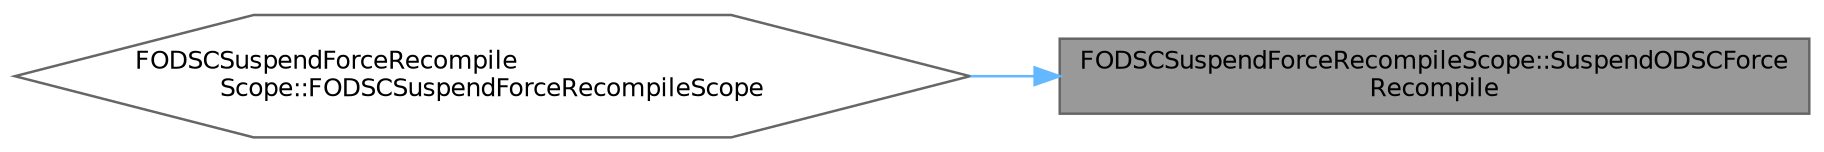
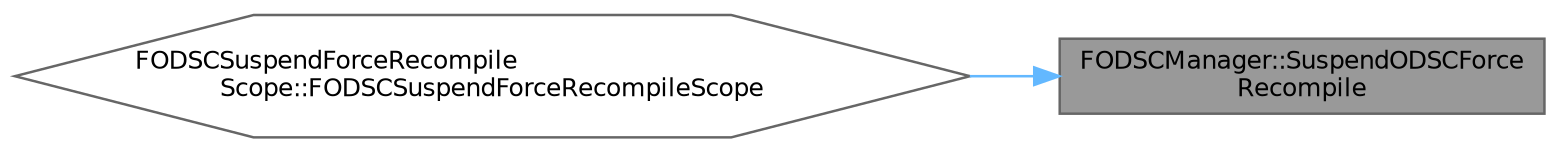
node "FODSCSuspendForceRecompileScope::SuspendODSCForce Recompile": label "FODSCSuspendForceRecompileScope::SuspendODSCForce Recompile" -> "FODSCManager::SuspendODSCForce Recompile"
